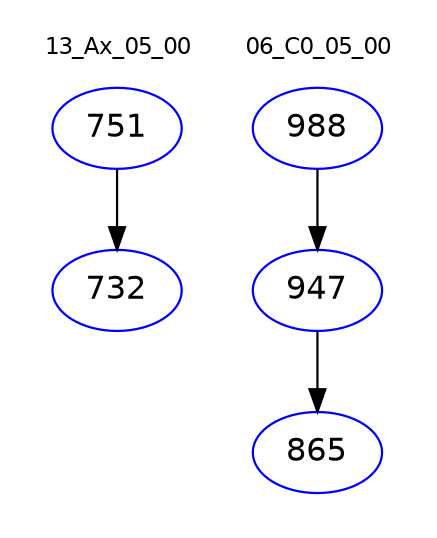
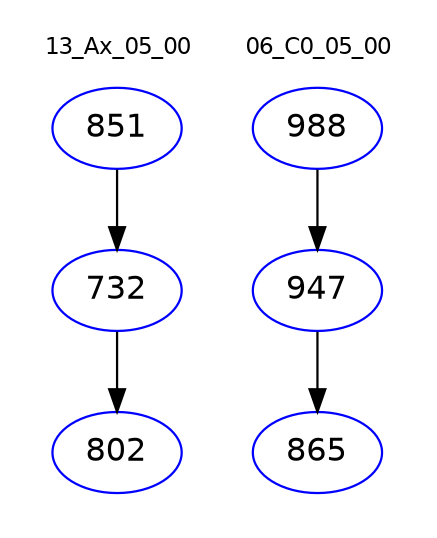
node "751": label "751" -> "851"
node "802": added
